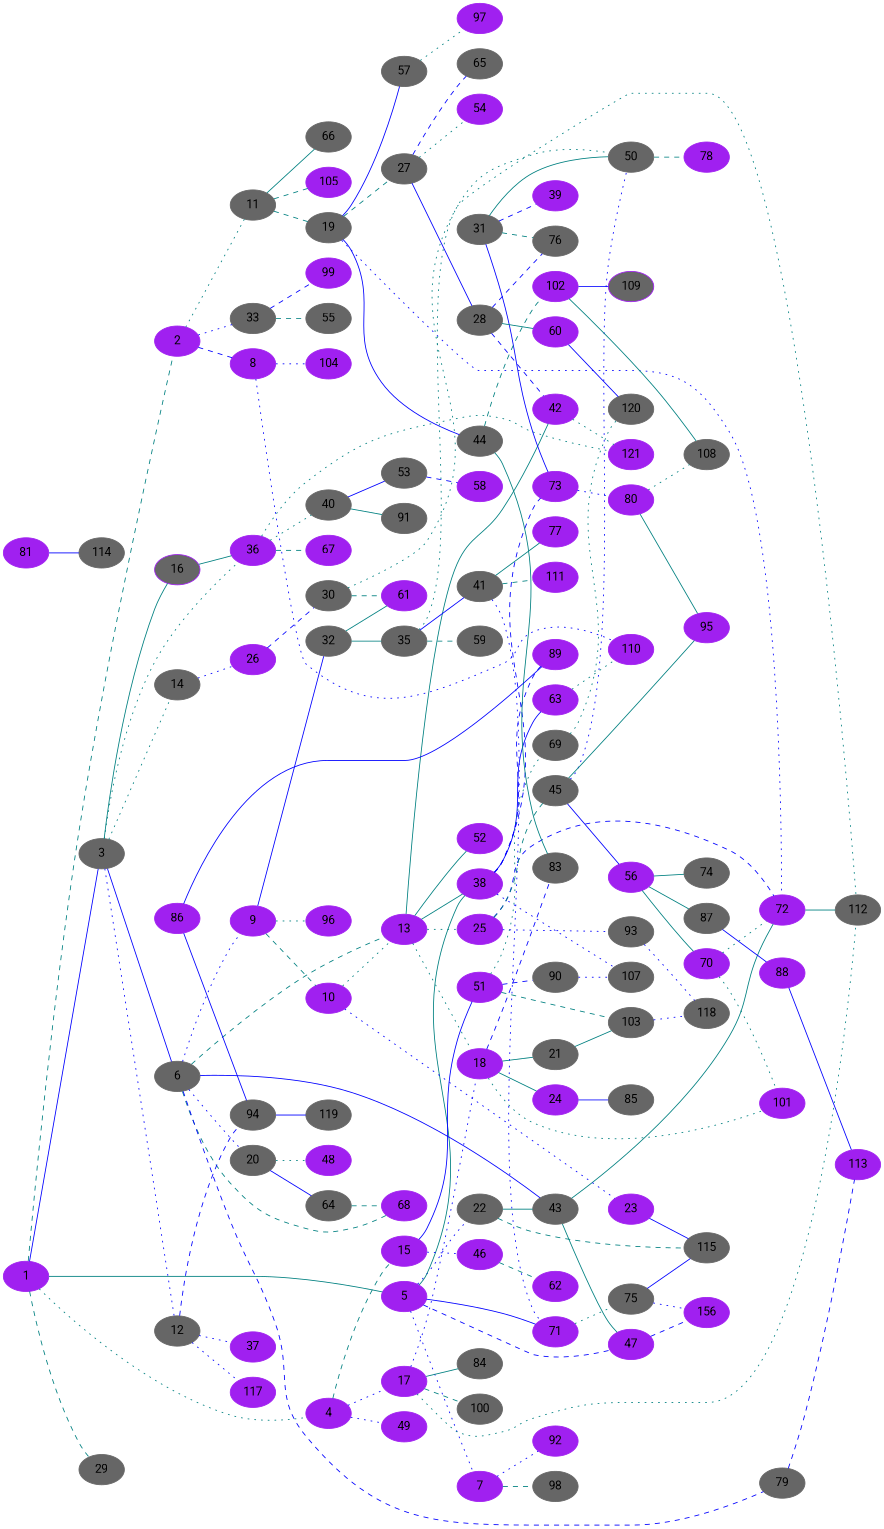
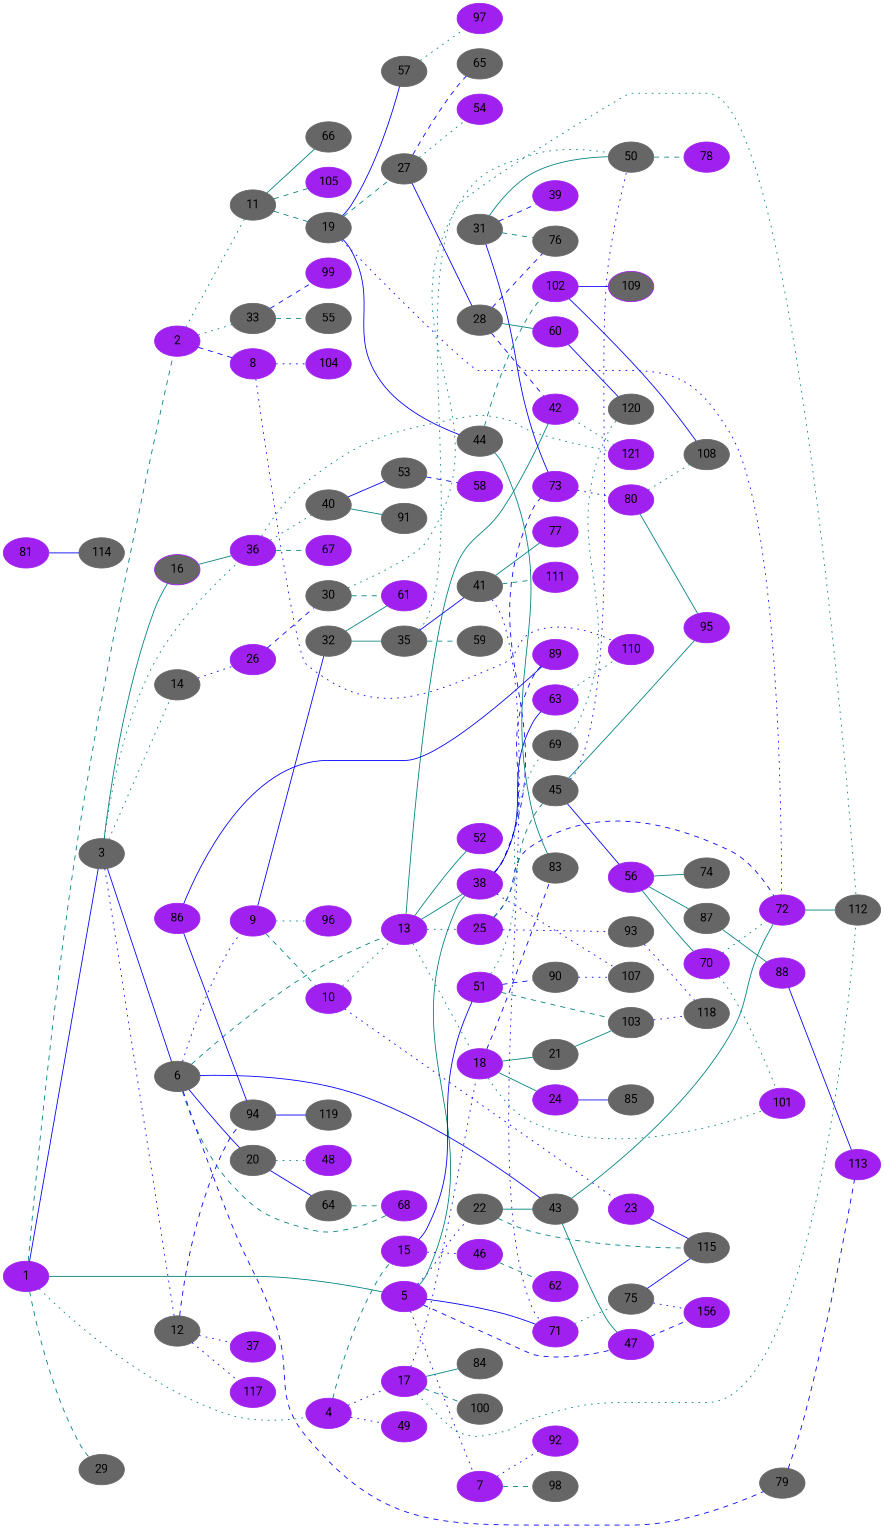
edge "33" -- "2": color blue -> teal
edge "102" -- "108": color teal -> blue
edge "87" -- "88": color blue -> teal
edge "6" -- "20": style dotted -> solid
